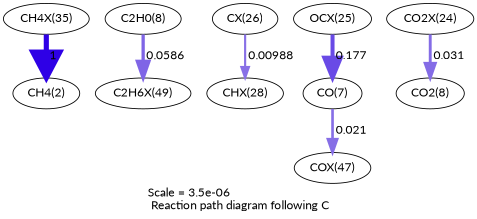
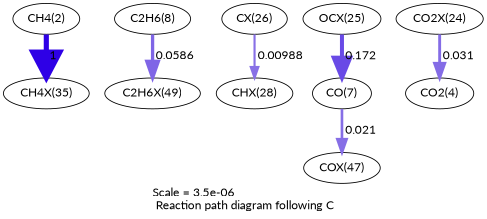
node "C2H0(8)": label "C2H0(8)" -> "C2H6(8)"
edge "CH4X(35)" -> "CH4(2)": reversed
edge "OCX(25)" -> "CO(7)": label " 0.177" -> " 0.172"
node "CO2(8)": label "CO2(8)" -> "CO2(4)"
